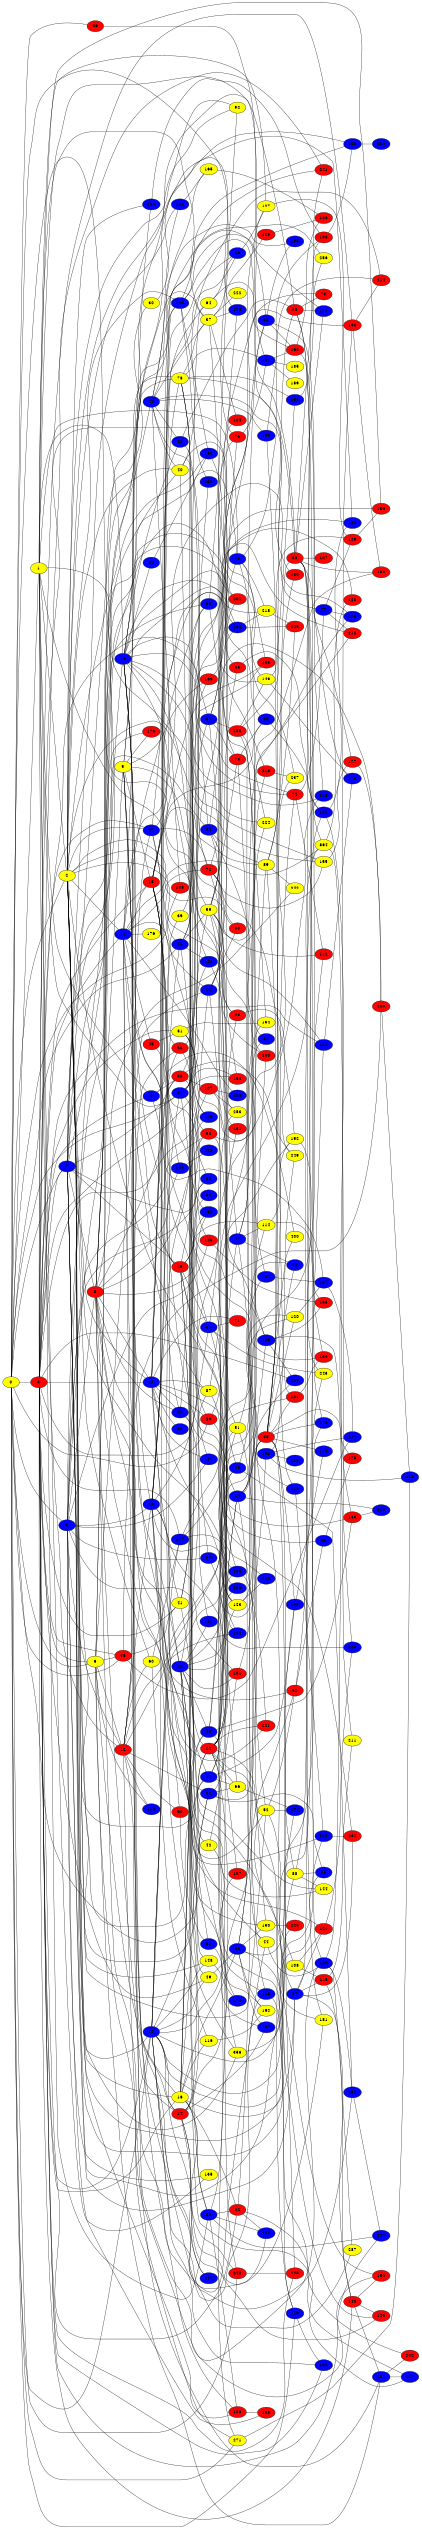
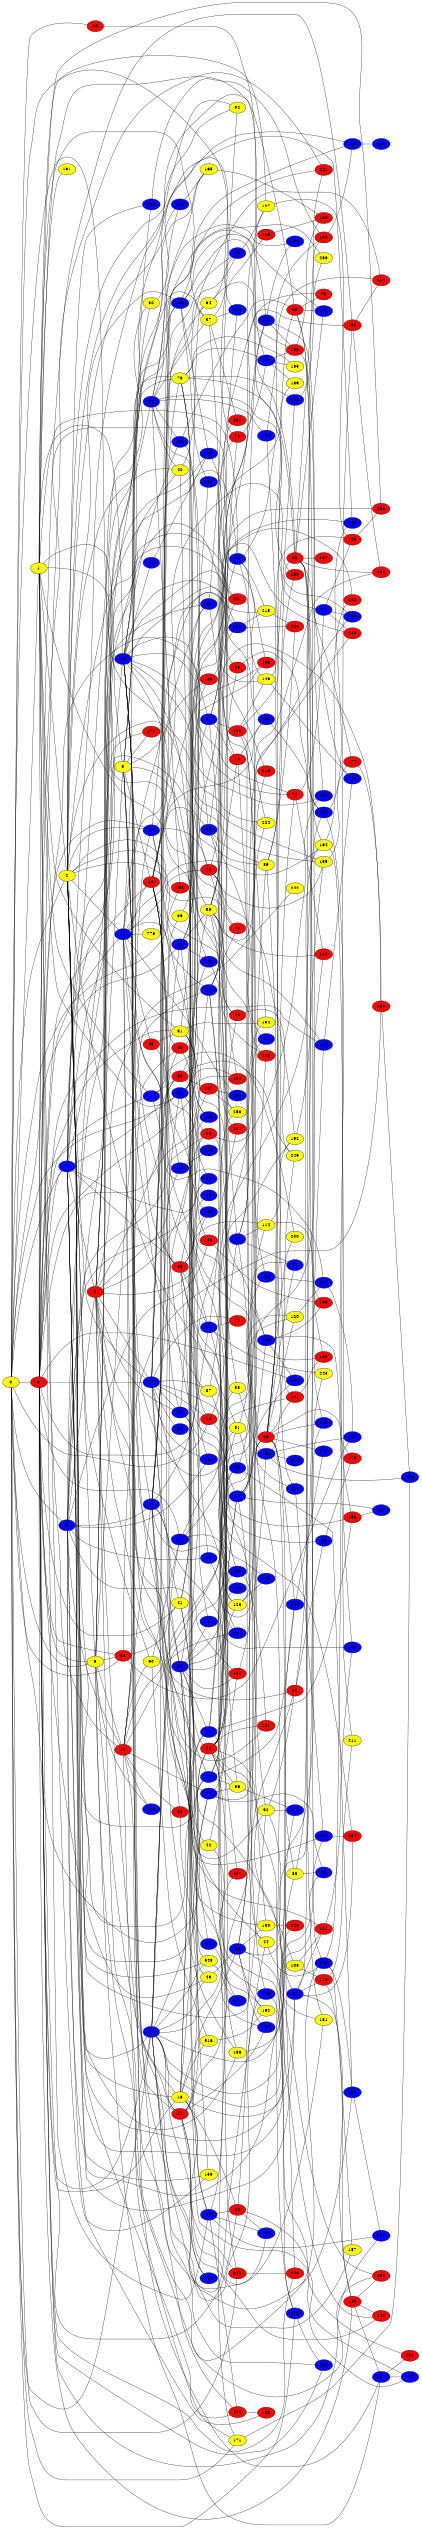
node "161": added
node "222": removed
edge "37" -- "78": now "185" -- "78"
edge "30" -- "9": added
edge "165" -- "6": added
edge "189" -- "81": added
edge "1" -- "9": added
node "237": removed
edge "1" -- "81": added
node "864": label "864" -> "164"
edge "89" -- "242": removed
node "176": label "176" -> "776"
node "400": label "400" -> "200"
edge "192" -- "243": now "192" -- "155"
edge "2" -- "123": now "2" -- "6"
node "53": added
edge "87" -- "16": removed
edge "41" -- "135": added
node "144": removed
node "148": label "148" -> "548"
node "116": label "116" -> "516"
node "356": label "356" -> "156"
node "287": label "287" -> "187"
node "271": label "271" -> "171"
